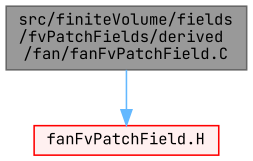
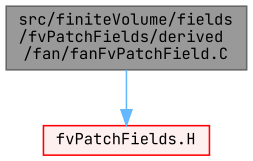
node "fanFvPatchField.H": label "fanFvPatchField.H" -> "fvPatchFields.H"
